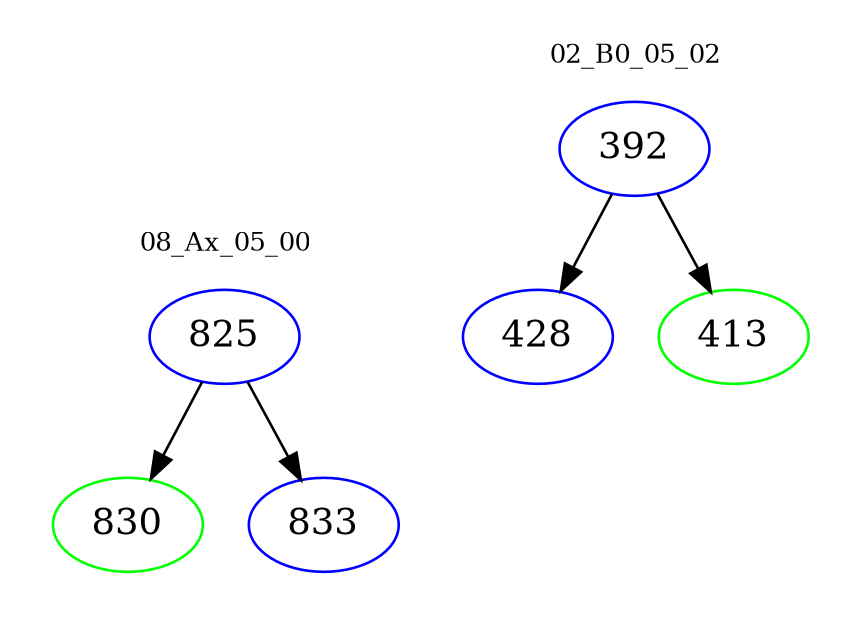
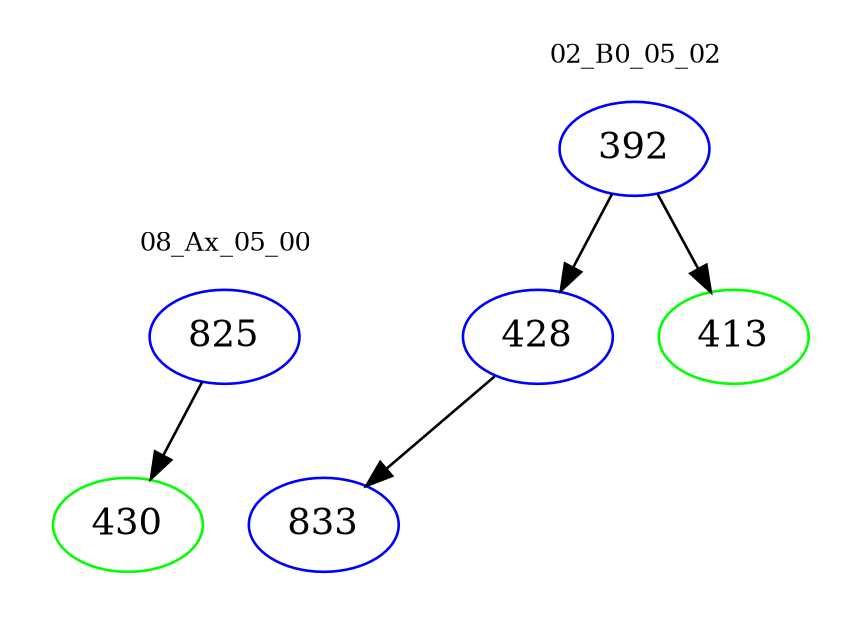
edge "825" -> "833": now "428" -> "833"
node "830": label "830" -> "430"
